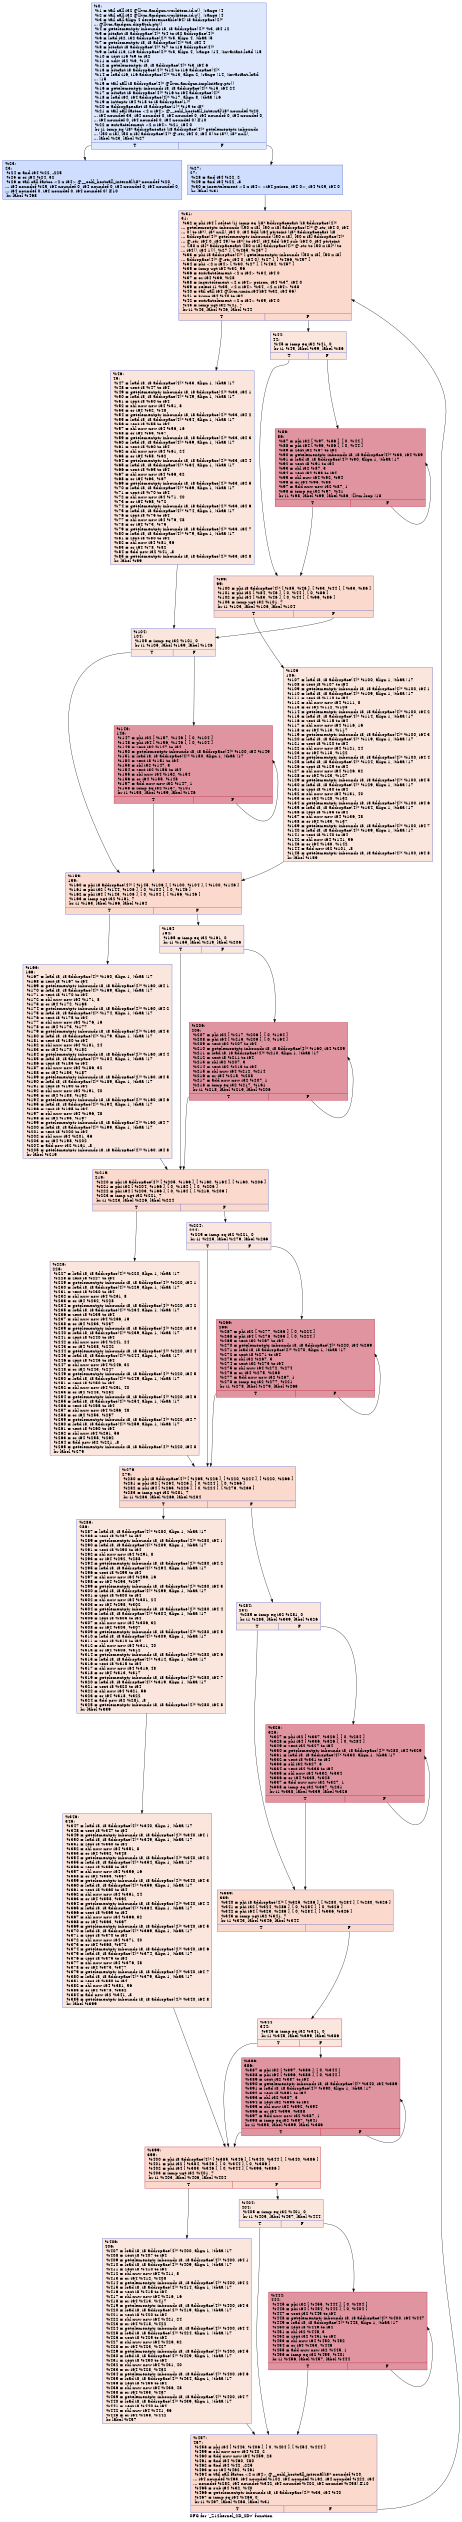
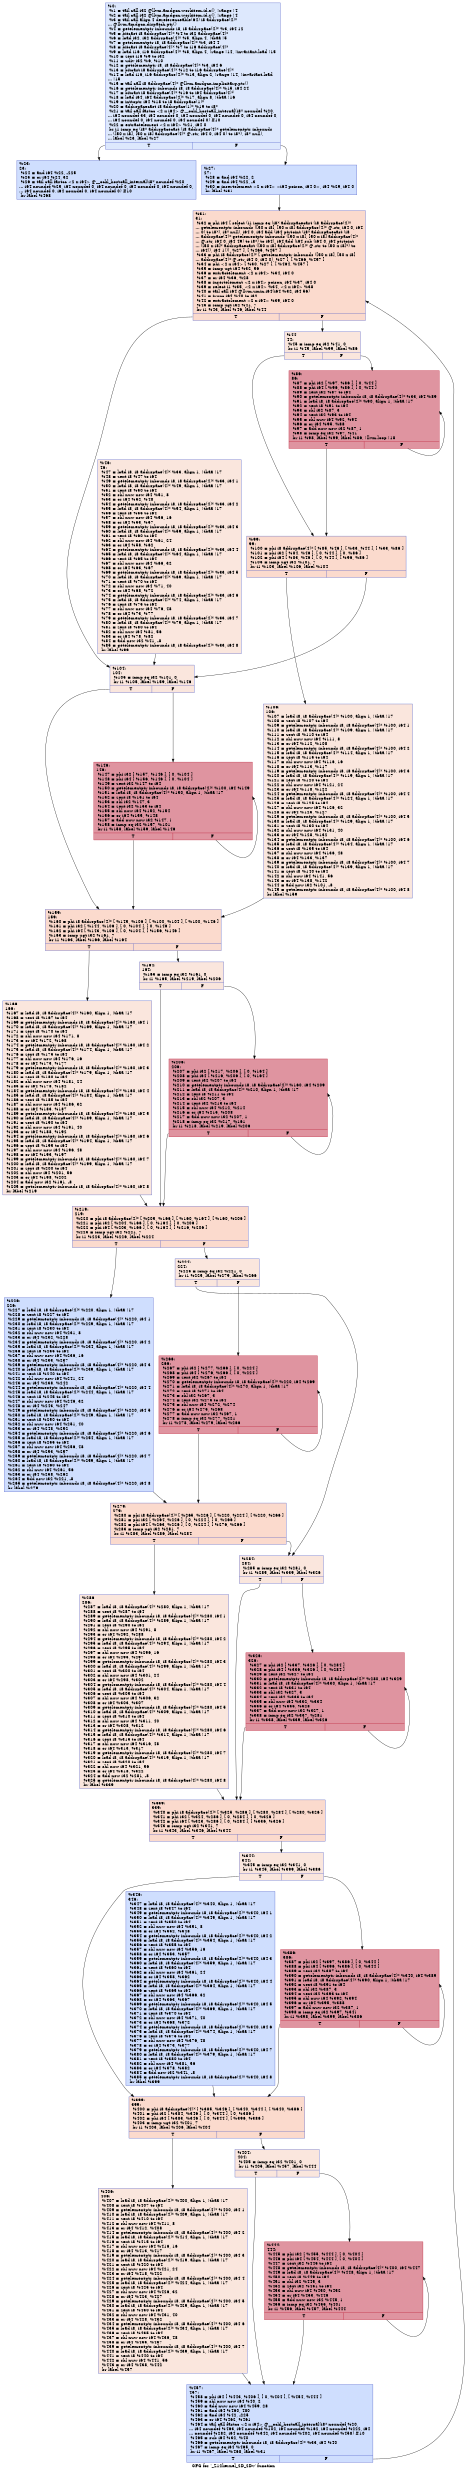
edge "%31:" -> "%46:": now "%31:" -> "%104:"
node "%46:": text "%78 = or i64 %73, %75" -> "%78 = or i64 %73, %77"
edge "%224:" -> "%279:": now "%224:" -> "%284:"
node "%226:": fillcolor #f3c7b170 -> #93b5fe70
edge "%286:" -> "%346:": now "%286:" -> "%339:"
node "%346:": fillcolor #f3c7b170 -> #93b5fe70
node "%344:": color #b70d28ff -> #3d50c3ff
node "%399:": color #b70d28ff -> #3d50c3ff
node "%406:": text "%436 = shl nuw nsw i64 %436, 48" -> "%437 = shl nuw nsw i64 %436, 48"
node "%457:": fillcolor #f7ac8e70 -> #93b5fe70
